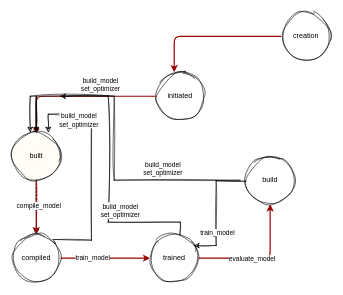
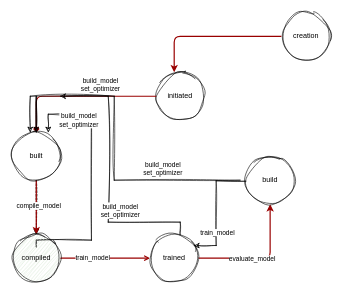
node "built": fillcolor #fff2cc -> #ffffff
node "compiled": fillcolor #ffffff -> #d5e8d4
edge "compiled" -> "trained": arrowhead classic -> open
